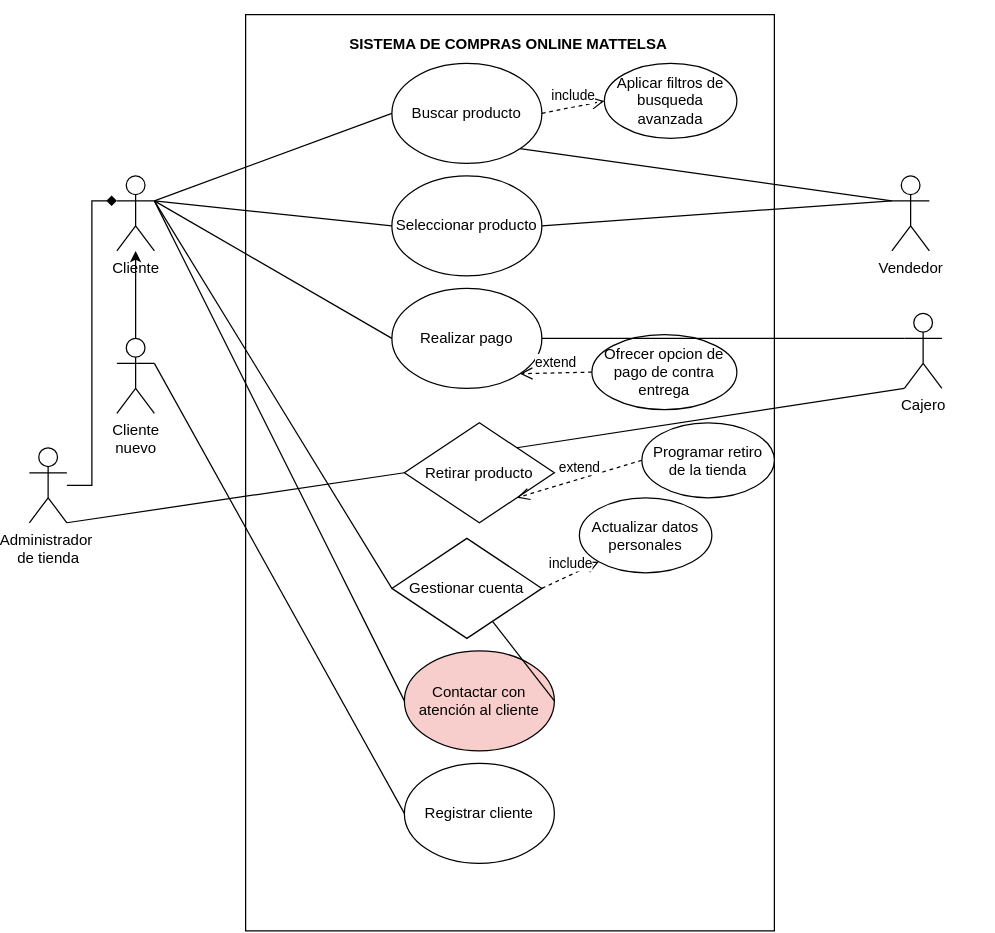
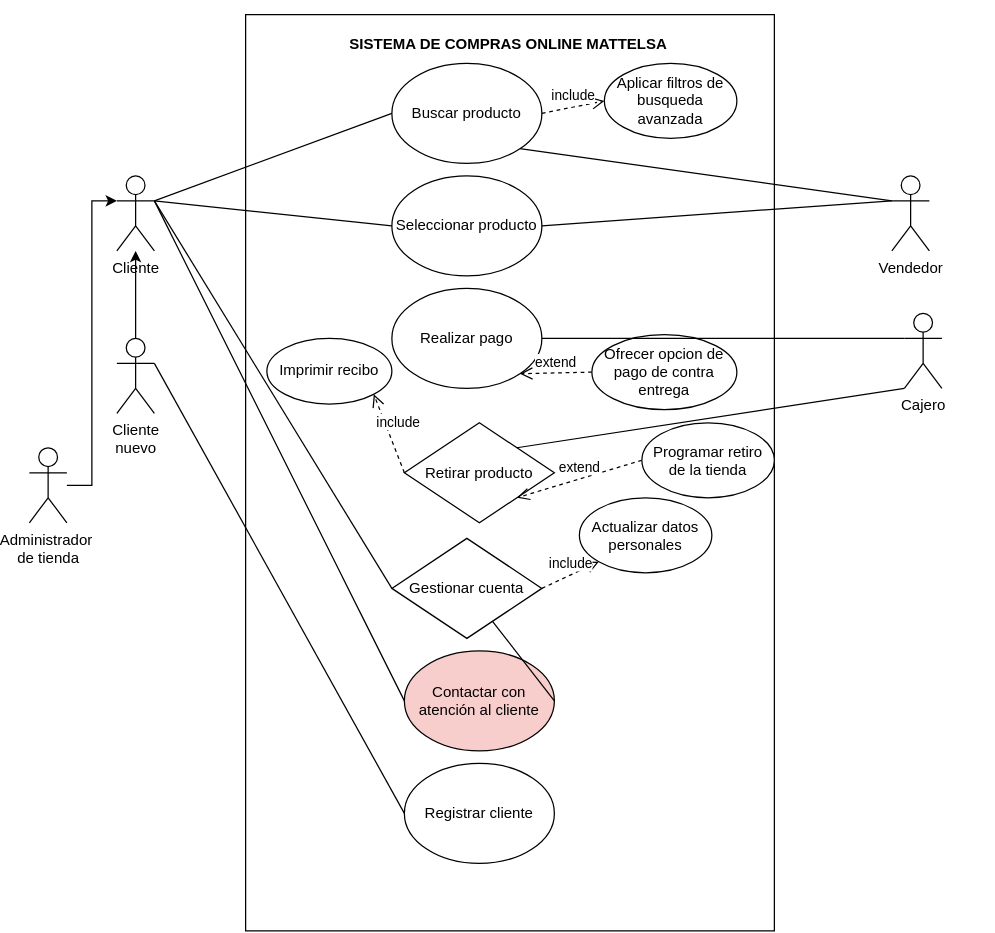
edge "Administrador de tienda" -> "Cliente": arrowhead diamond -> classic
edge "Cliente" -- "Realizar pago": removed
node "Imprimir recibo": added
edge "Retirar producto" -> "Imprimir recibo": added, label "include"
edge "Retirar producto" -- "Administrador de tienda": removed
